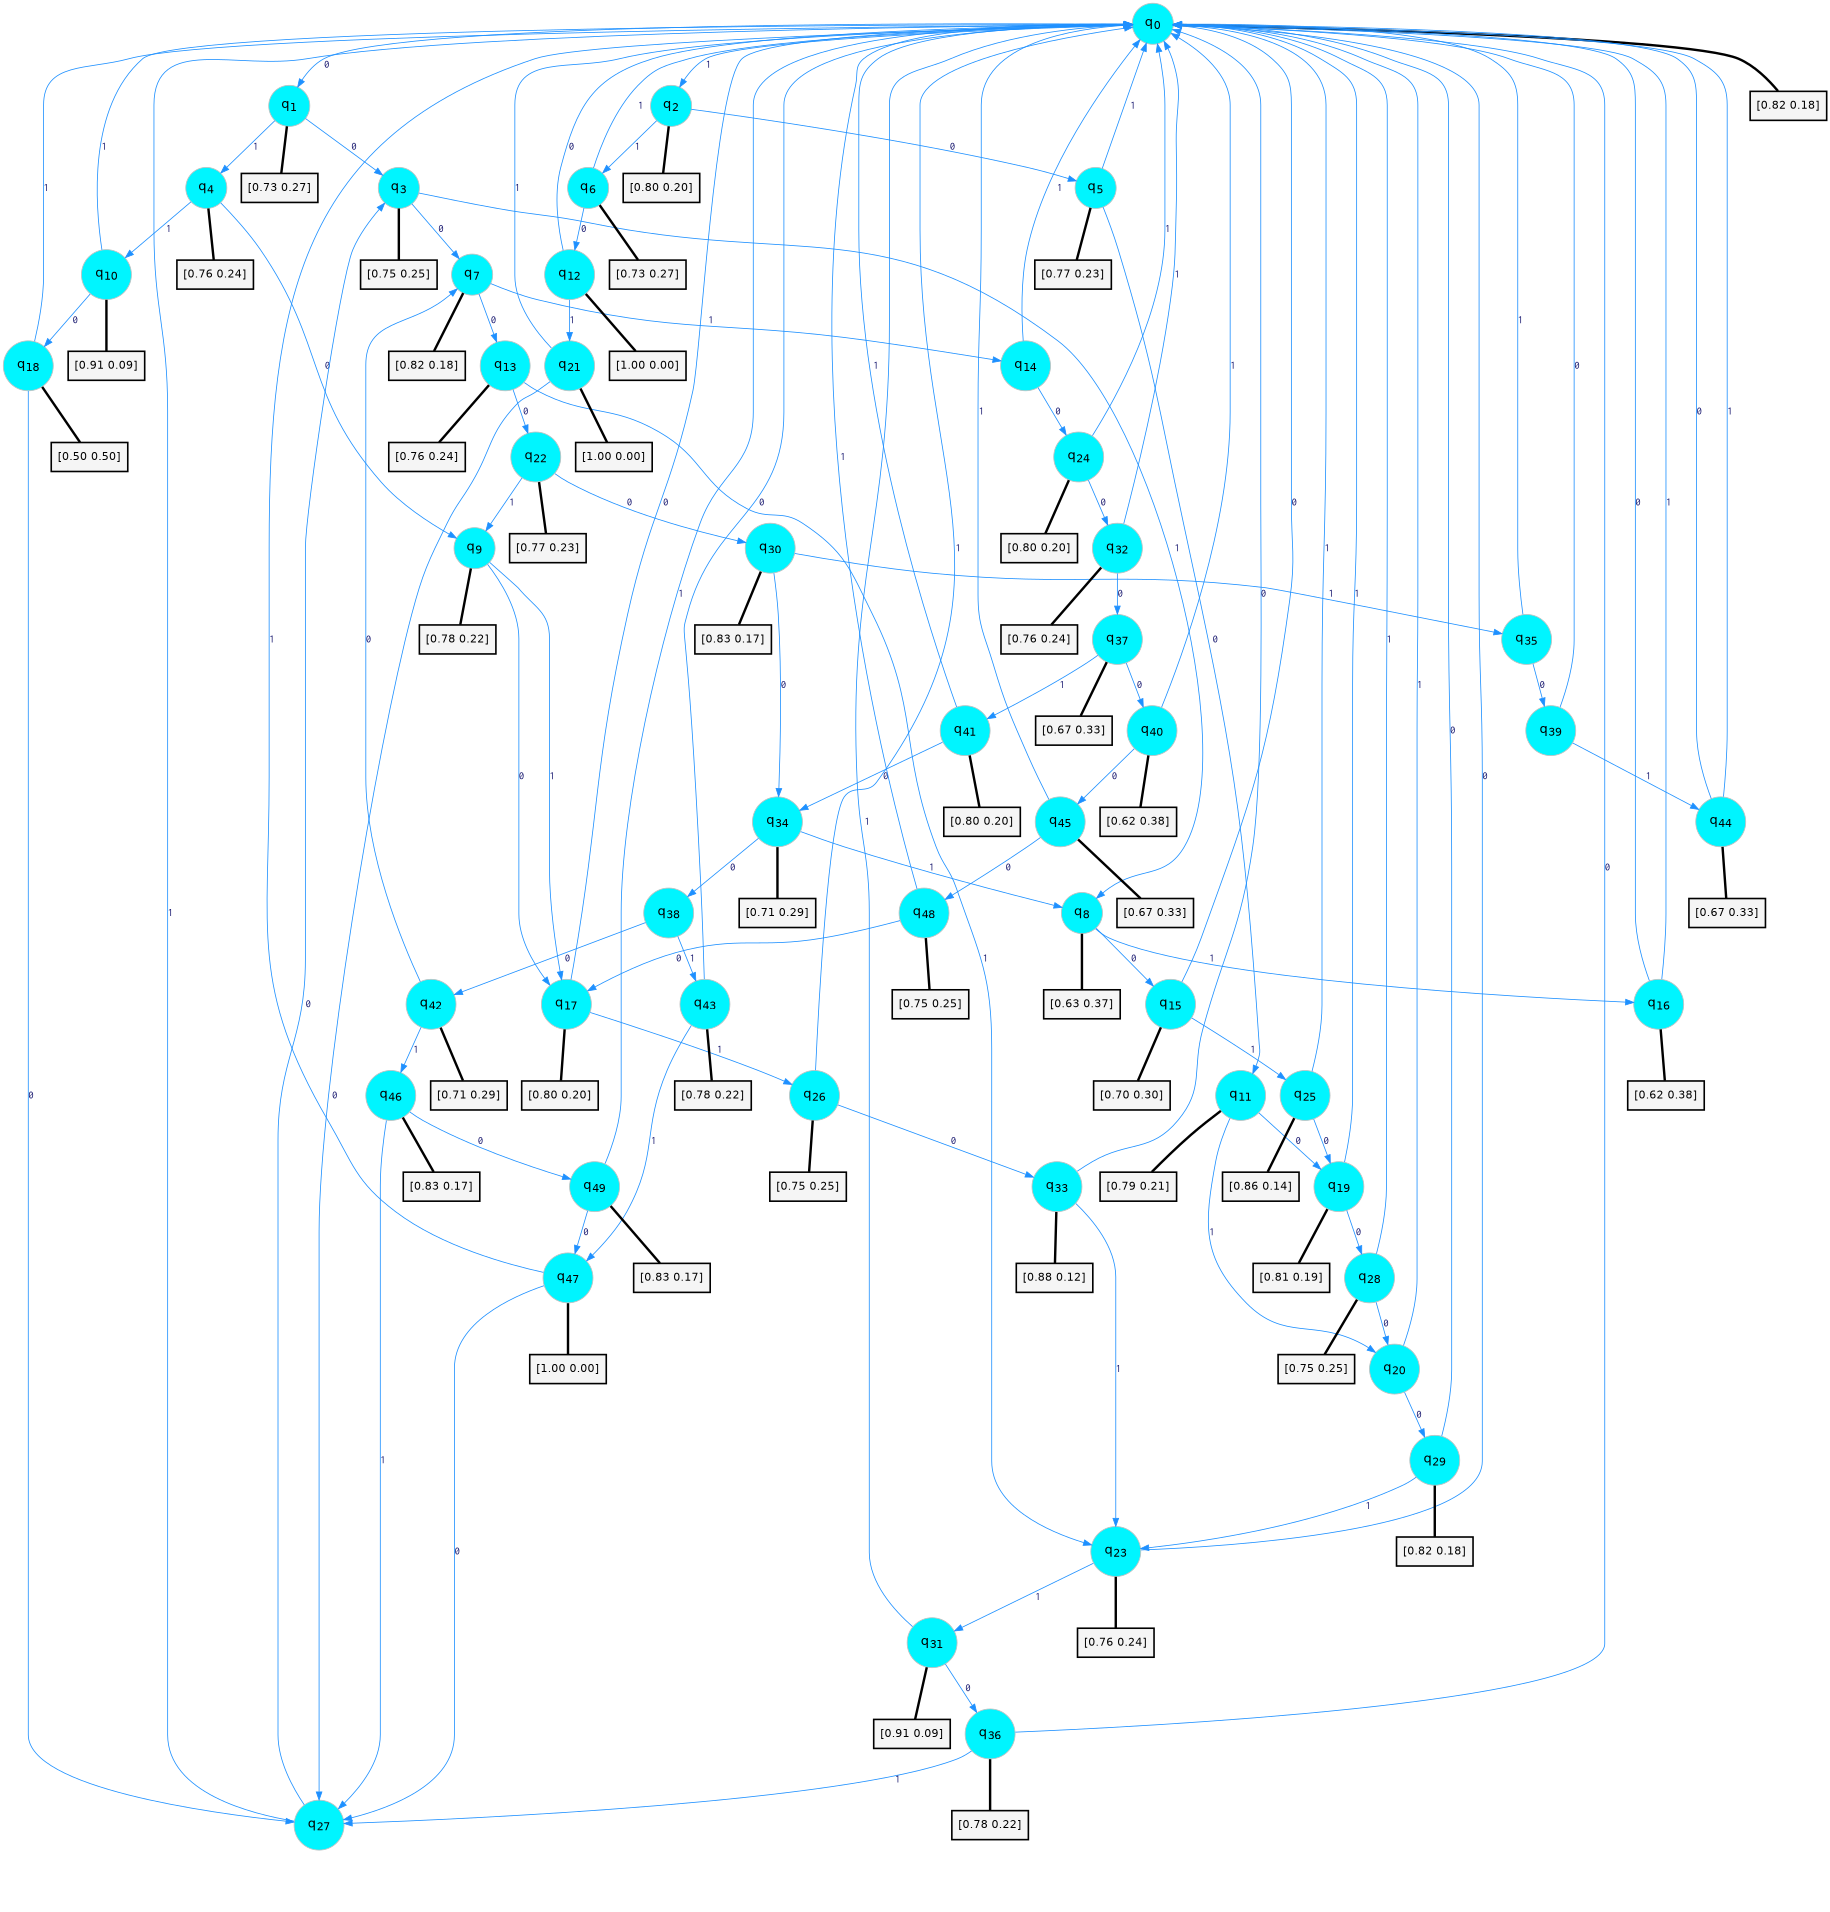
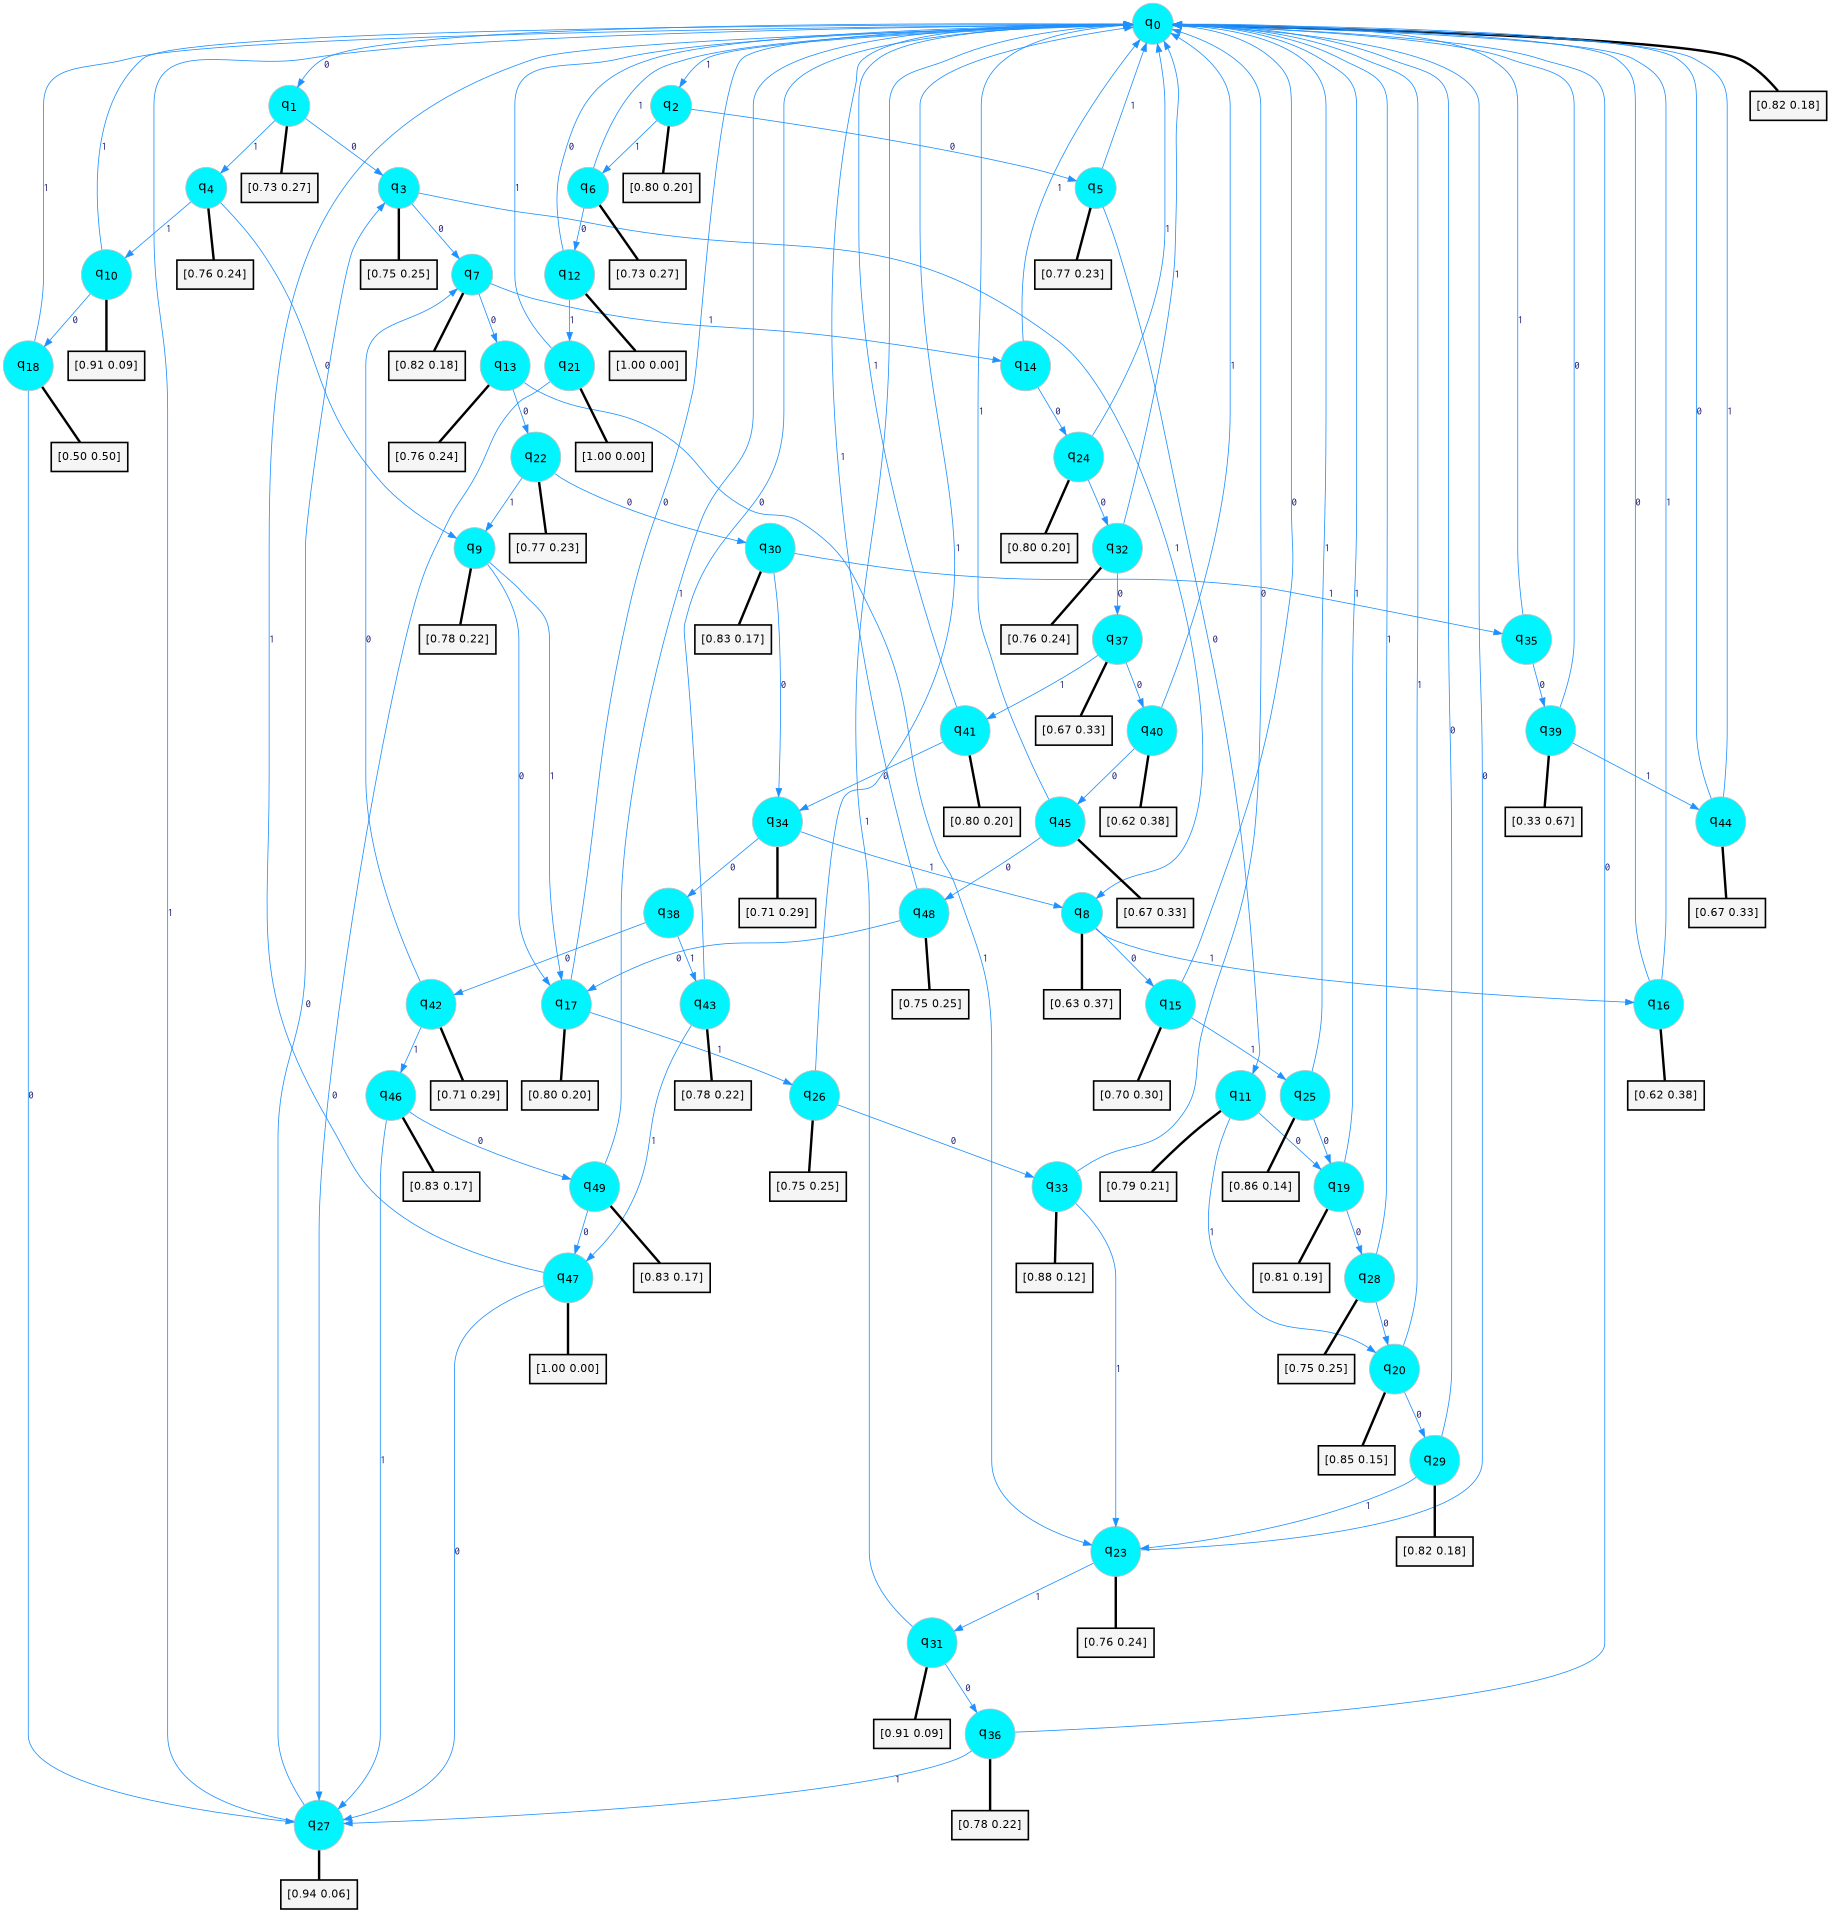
node "[0.33 0.67]": added
node "[0.85 0.15]": added
node "[0.94 0.06]": added
